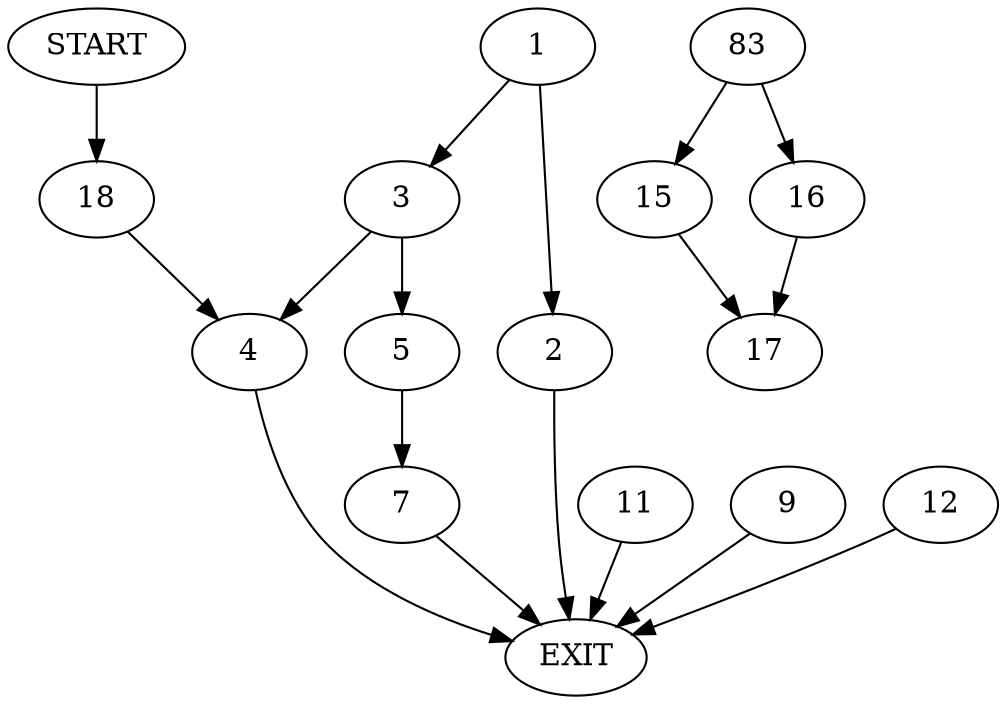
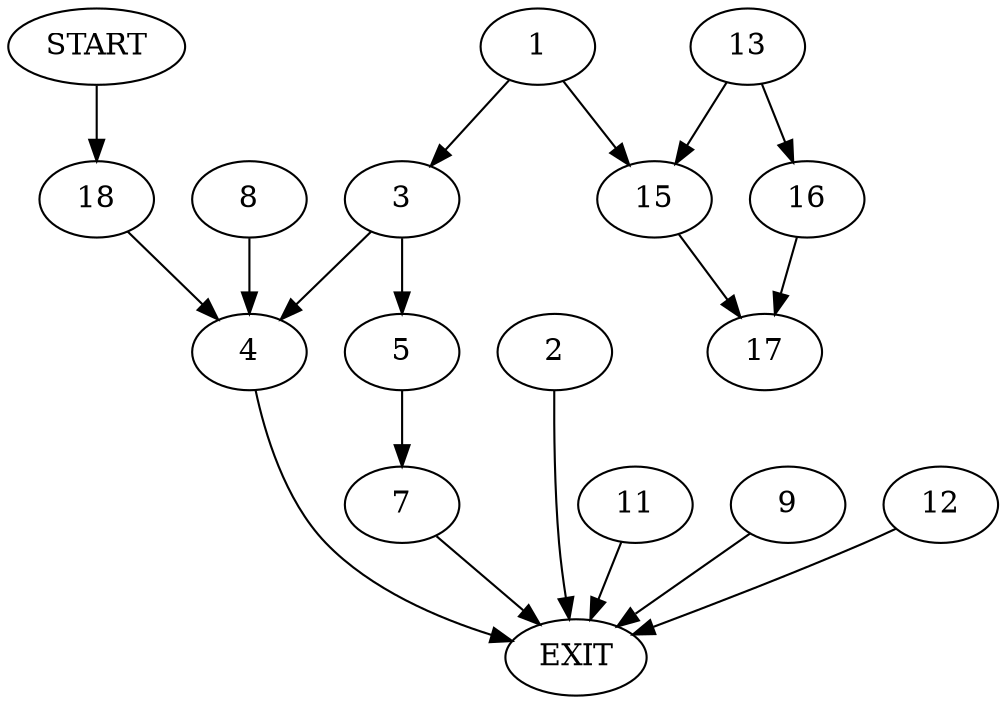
node "83": label "83" -> "13"
edge "1" -> "2": now "1" -> "15"
node "8": added
